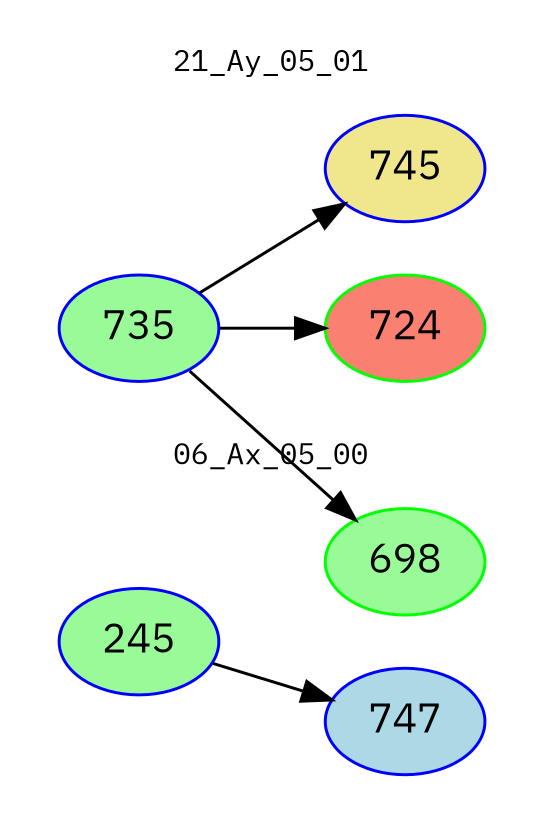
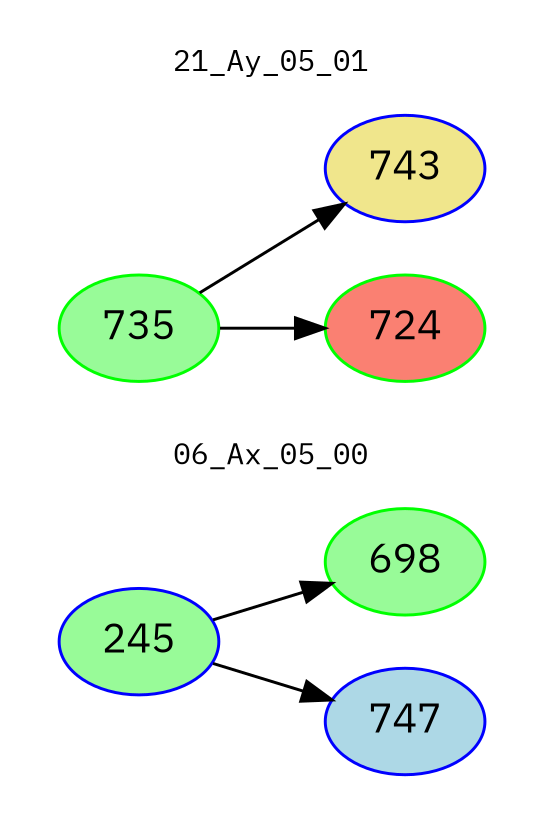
node "745": label "745" -> "743"
node "735": color blue -> green
edge "735" -> "698": now "245" -> "698"
